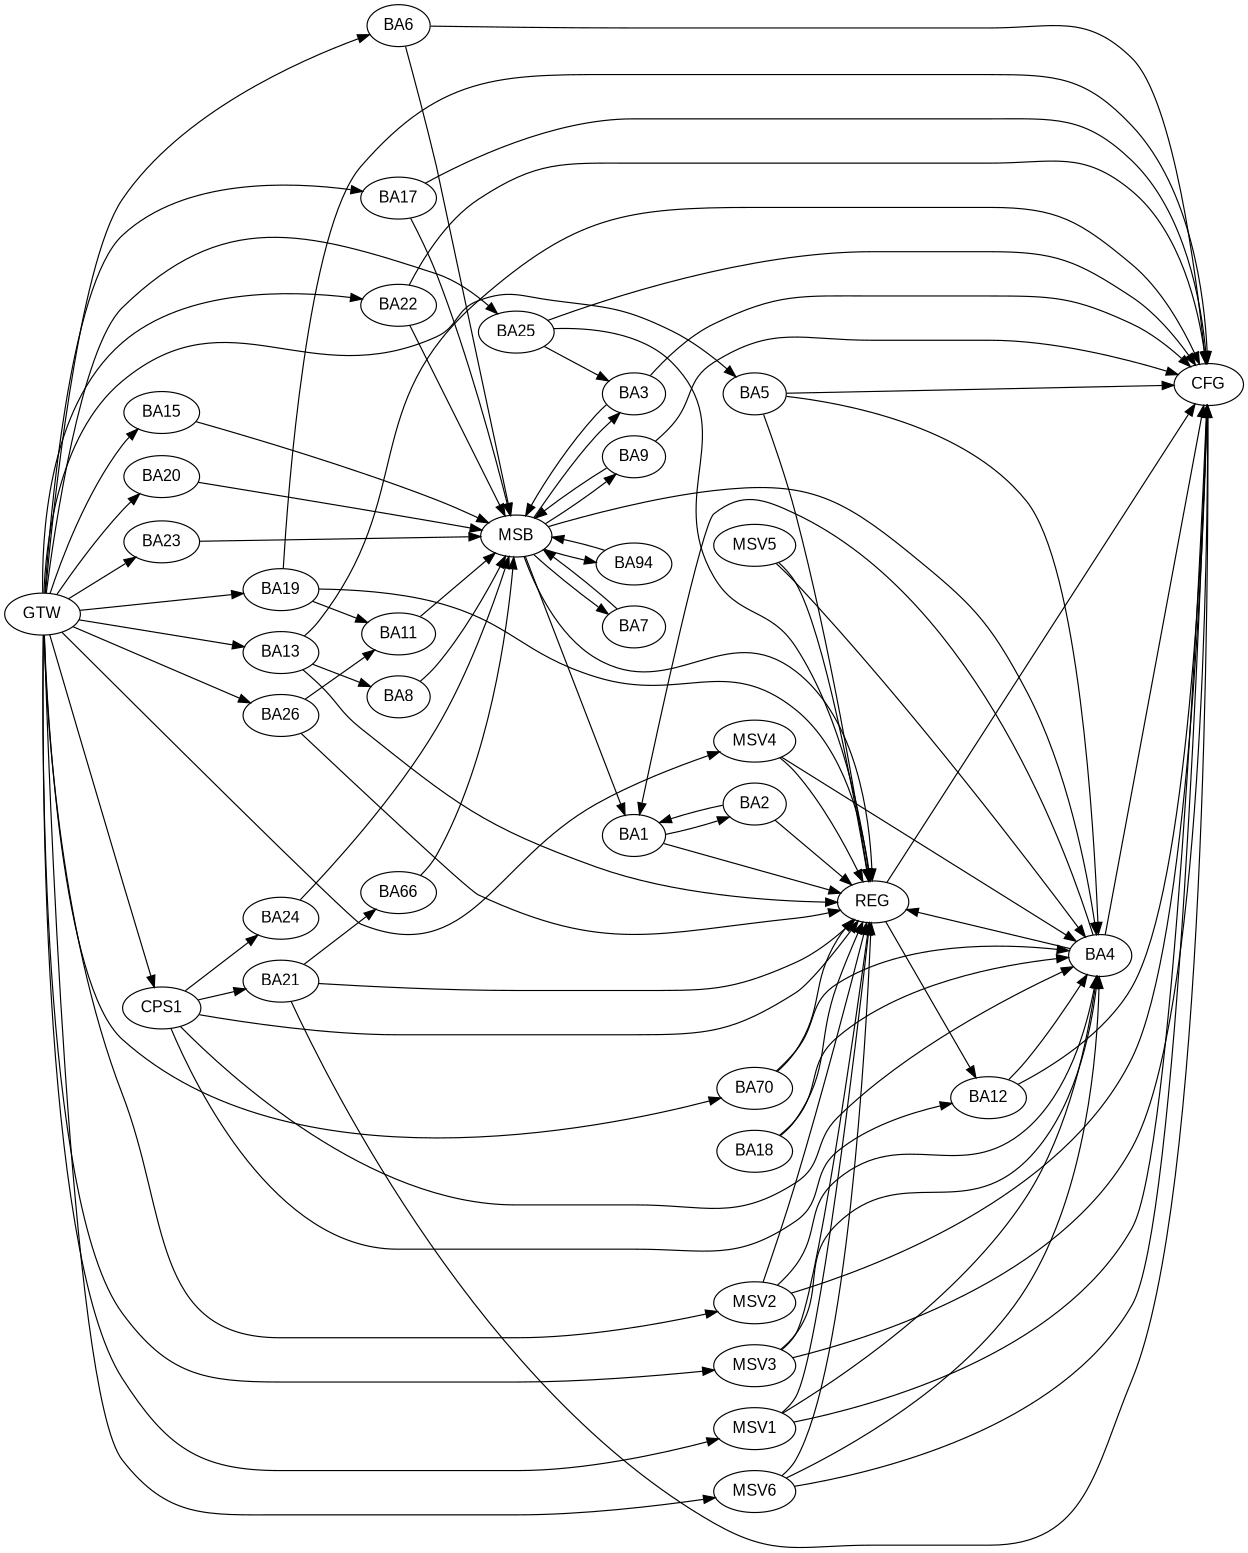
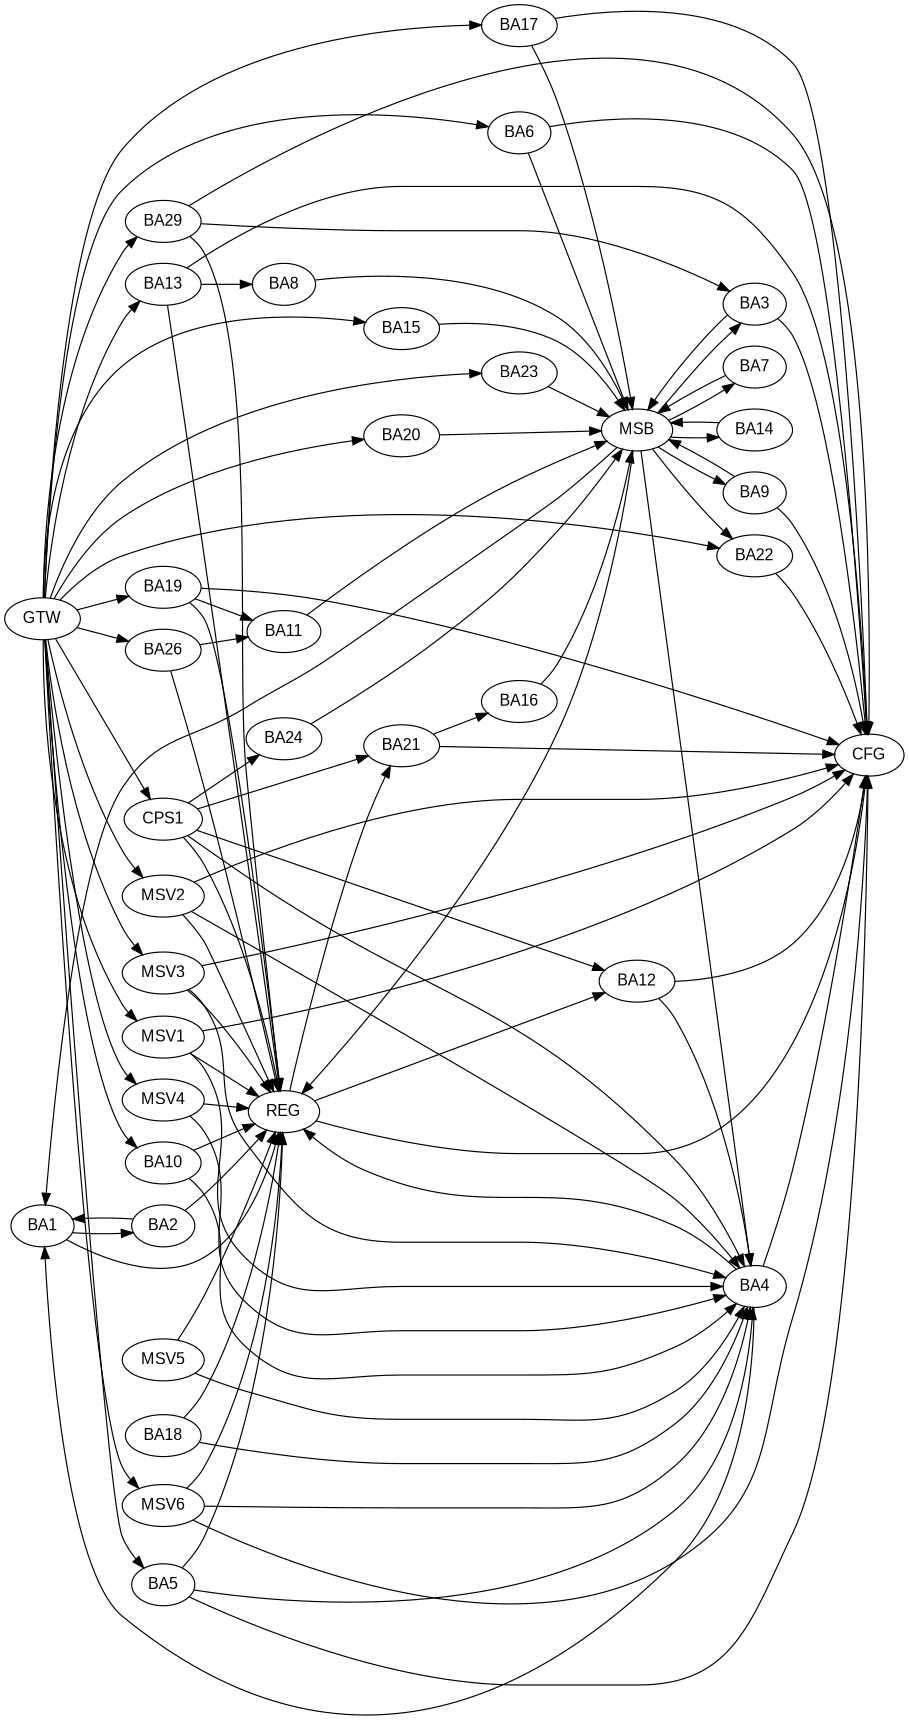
node "BA25": label "BA25" -> "BA29"
edge "BA22" -> "MSB": reversed
node "BA94": label "BA94" -> "BA14"
node "BA66": label "BA66" -> "BA16"
edge "BA21" -> "REG": reversed
node "BA70": label "BA70" -> "BA10"
